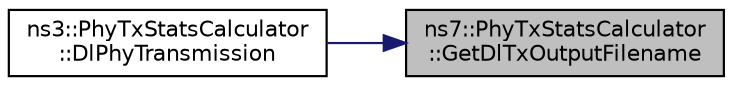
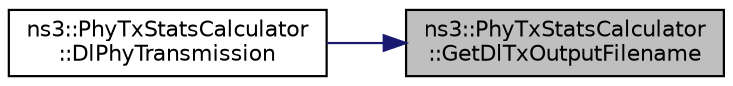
node "ns7::PhyTxStatsCalculator ::GetDlTxOutputFilename": label "ns7::PhyTxStatsCalculator ::GetDlTxOutputFilename" -> "ns3::PhyTxStatsCalculator ::GetDlTxOutputFilename"
